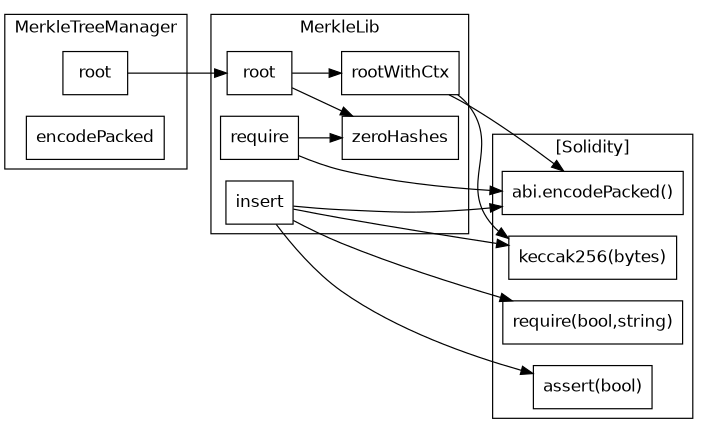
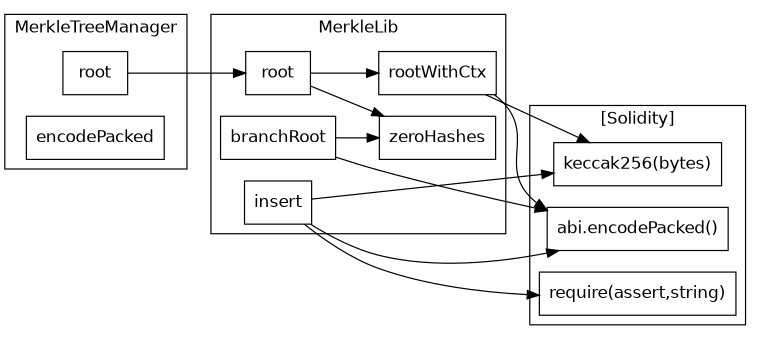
node "require": label "require" -> "branchRoot"
node "require(bool,string)": label "require(bool,string)" -> "require(assert,string)"
node "assert(bool)": removed
